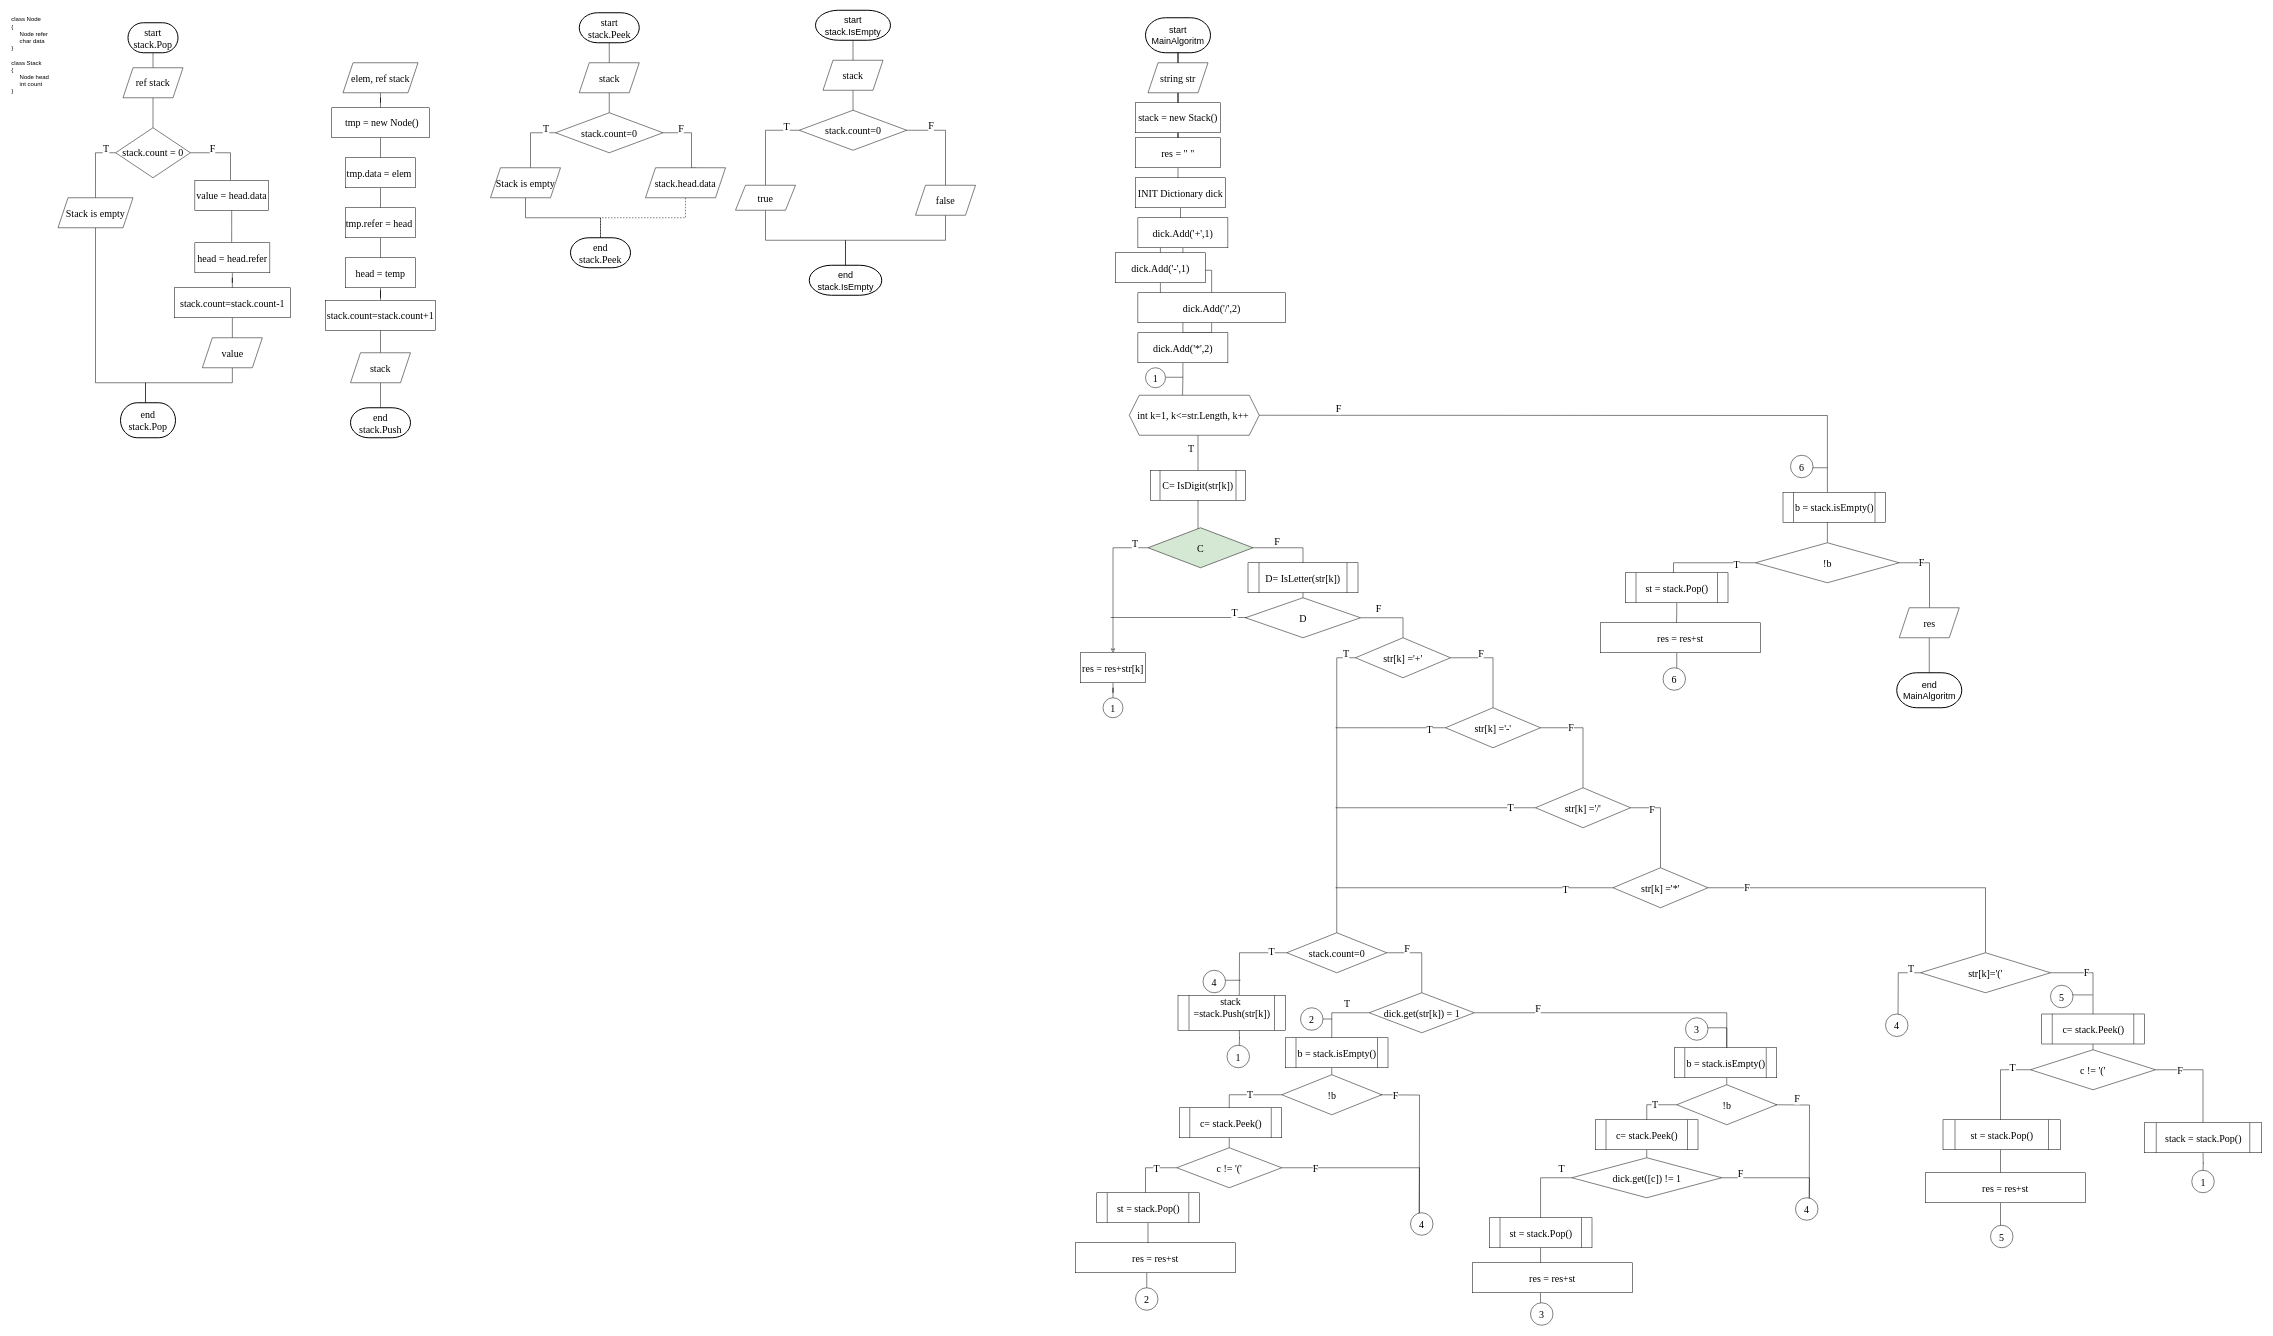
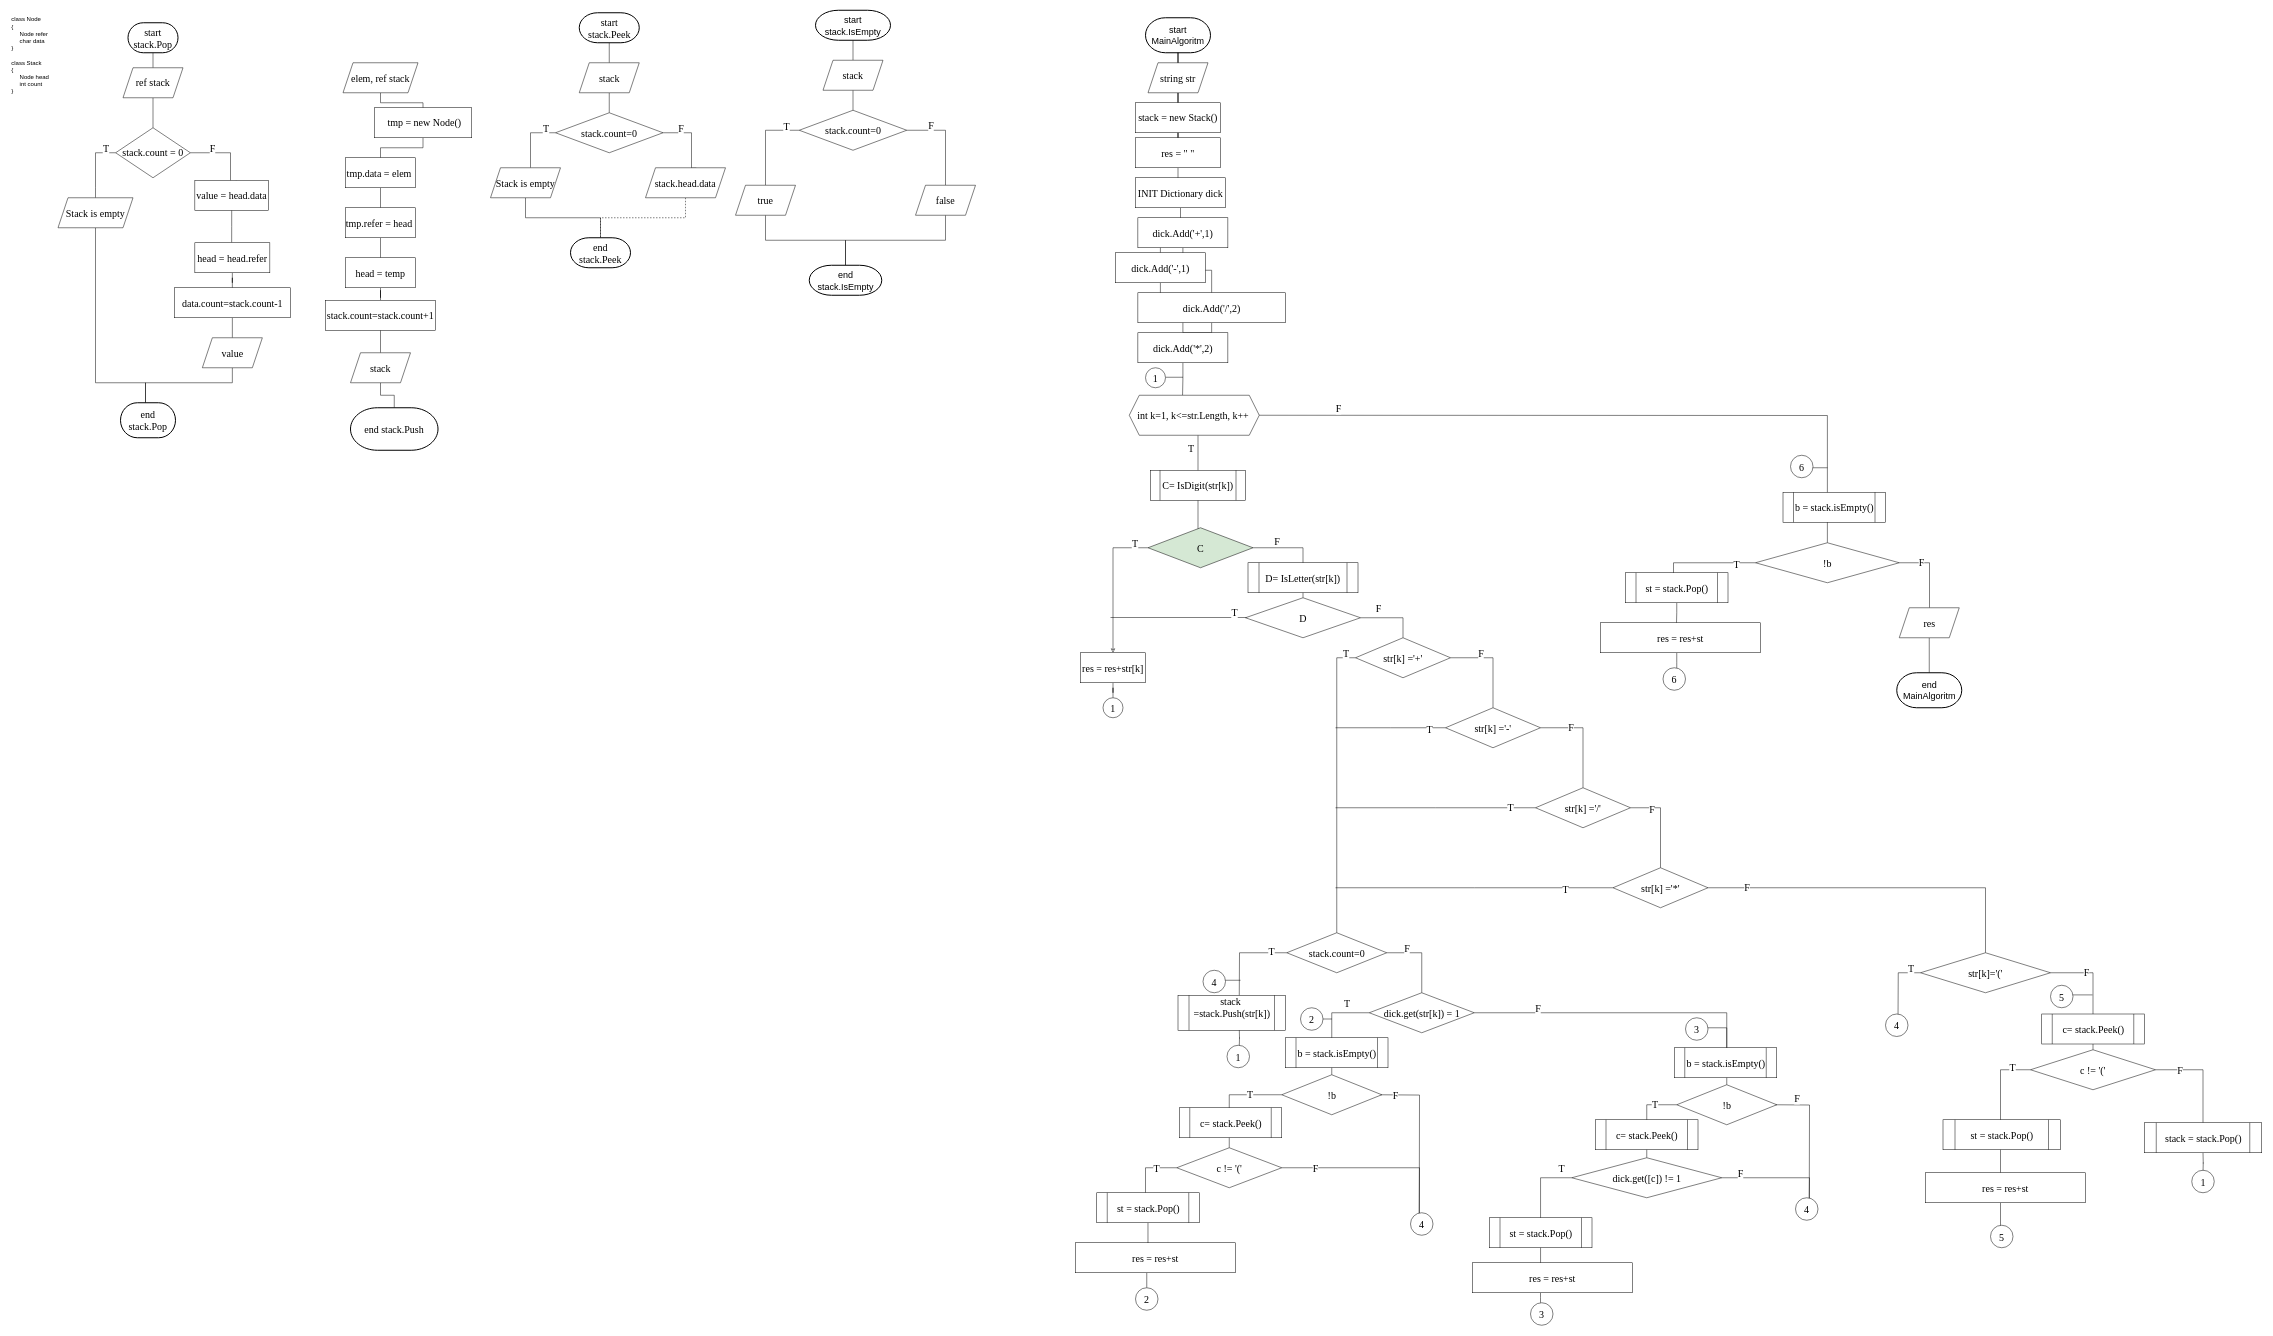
node "tmp = new Node()": moved (380, 123) -> (423, 123)
node "true": size 60x25 -> 60x30
node "stack.count=stack.count-1": label "stack.count=stack.count-1" -> "data.count=stack.count-1"
node "end stack.Push": size 60x30 -> 88x43
